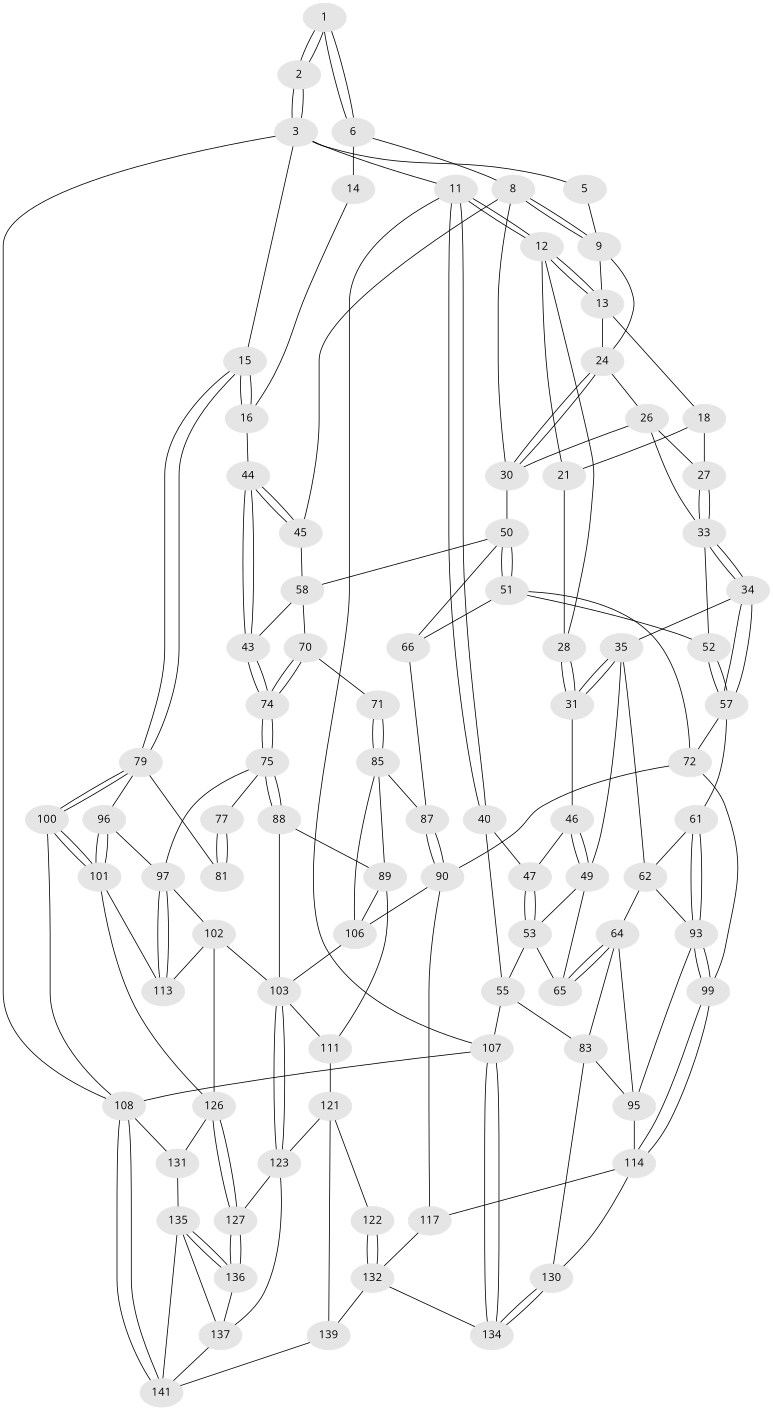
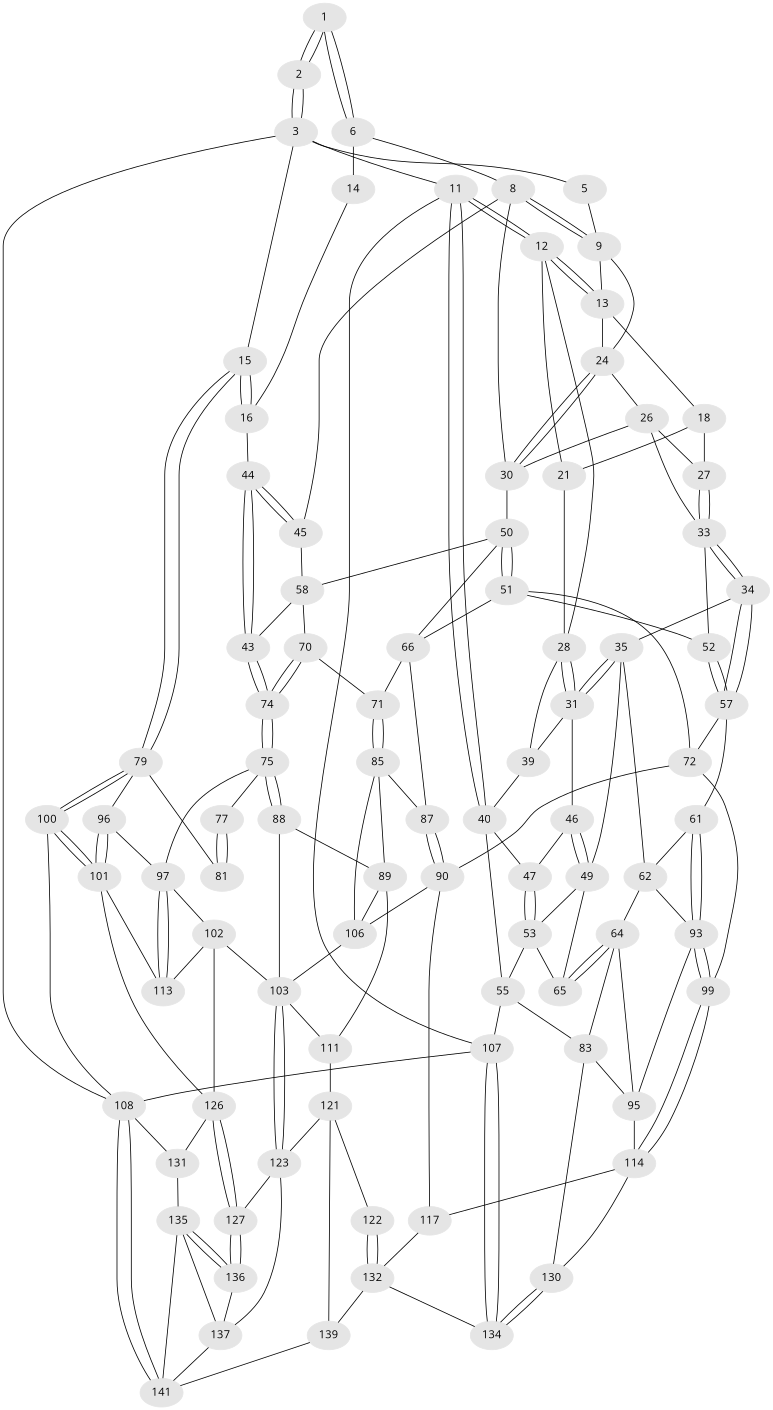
edge "66" -- "71": added
node "39": added
